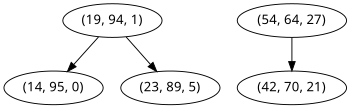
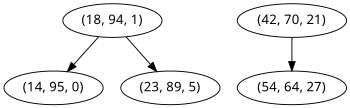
node "(19, 94, 1)": label "(19, 94, 1)" -> "(18, 94, 1)"
edge "(54, 64, 27)" -> "(42, 70, 21)": reversed
